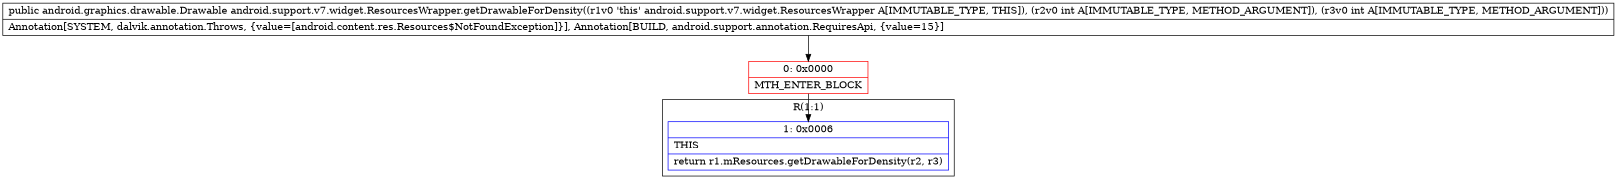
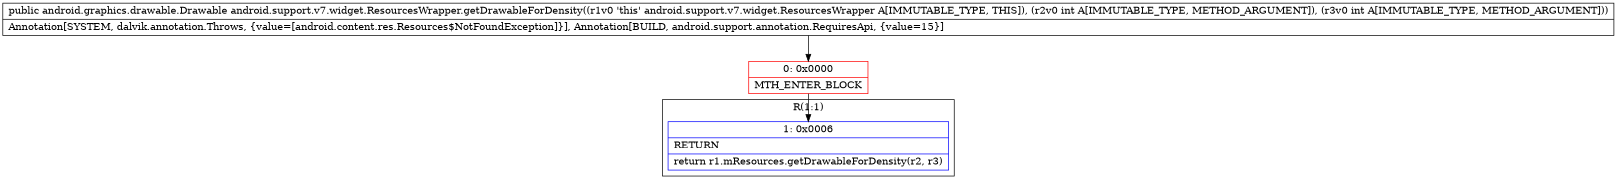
node "1: 0x0006": text "THIS" -> "RETURN"
